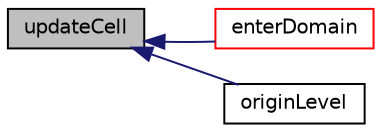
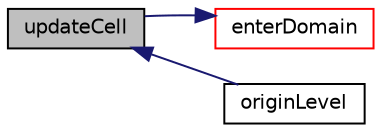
edge "enterDomain" -> "updateCell": reversed
